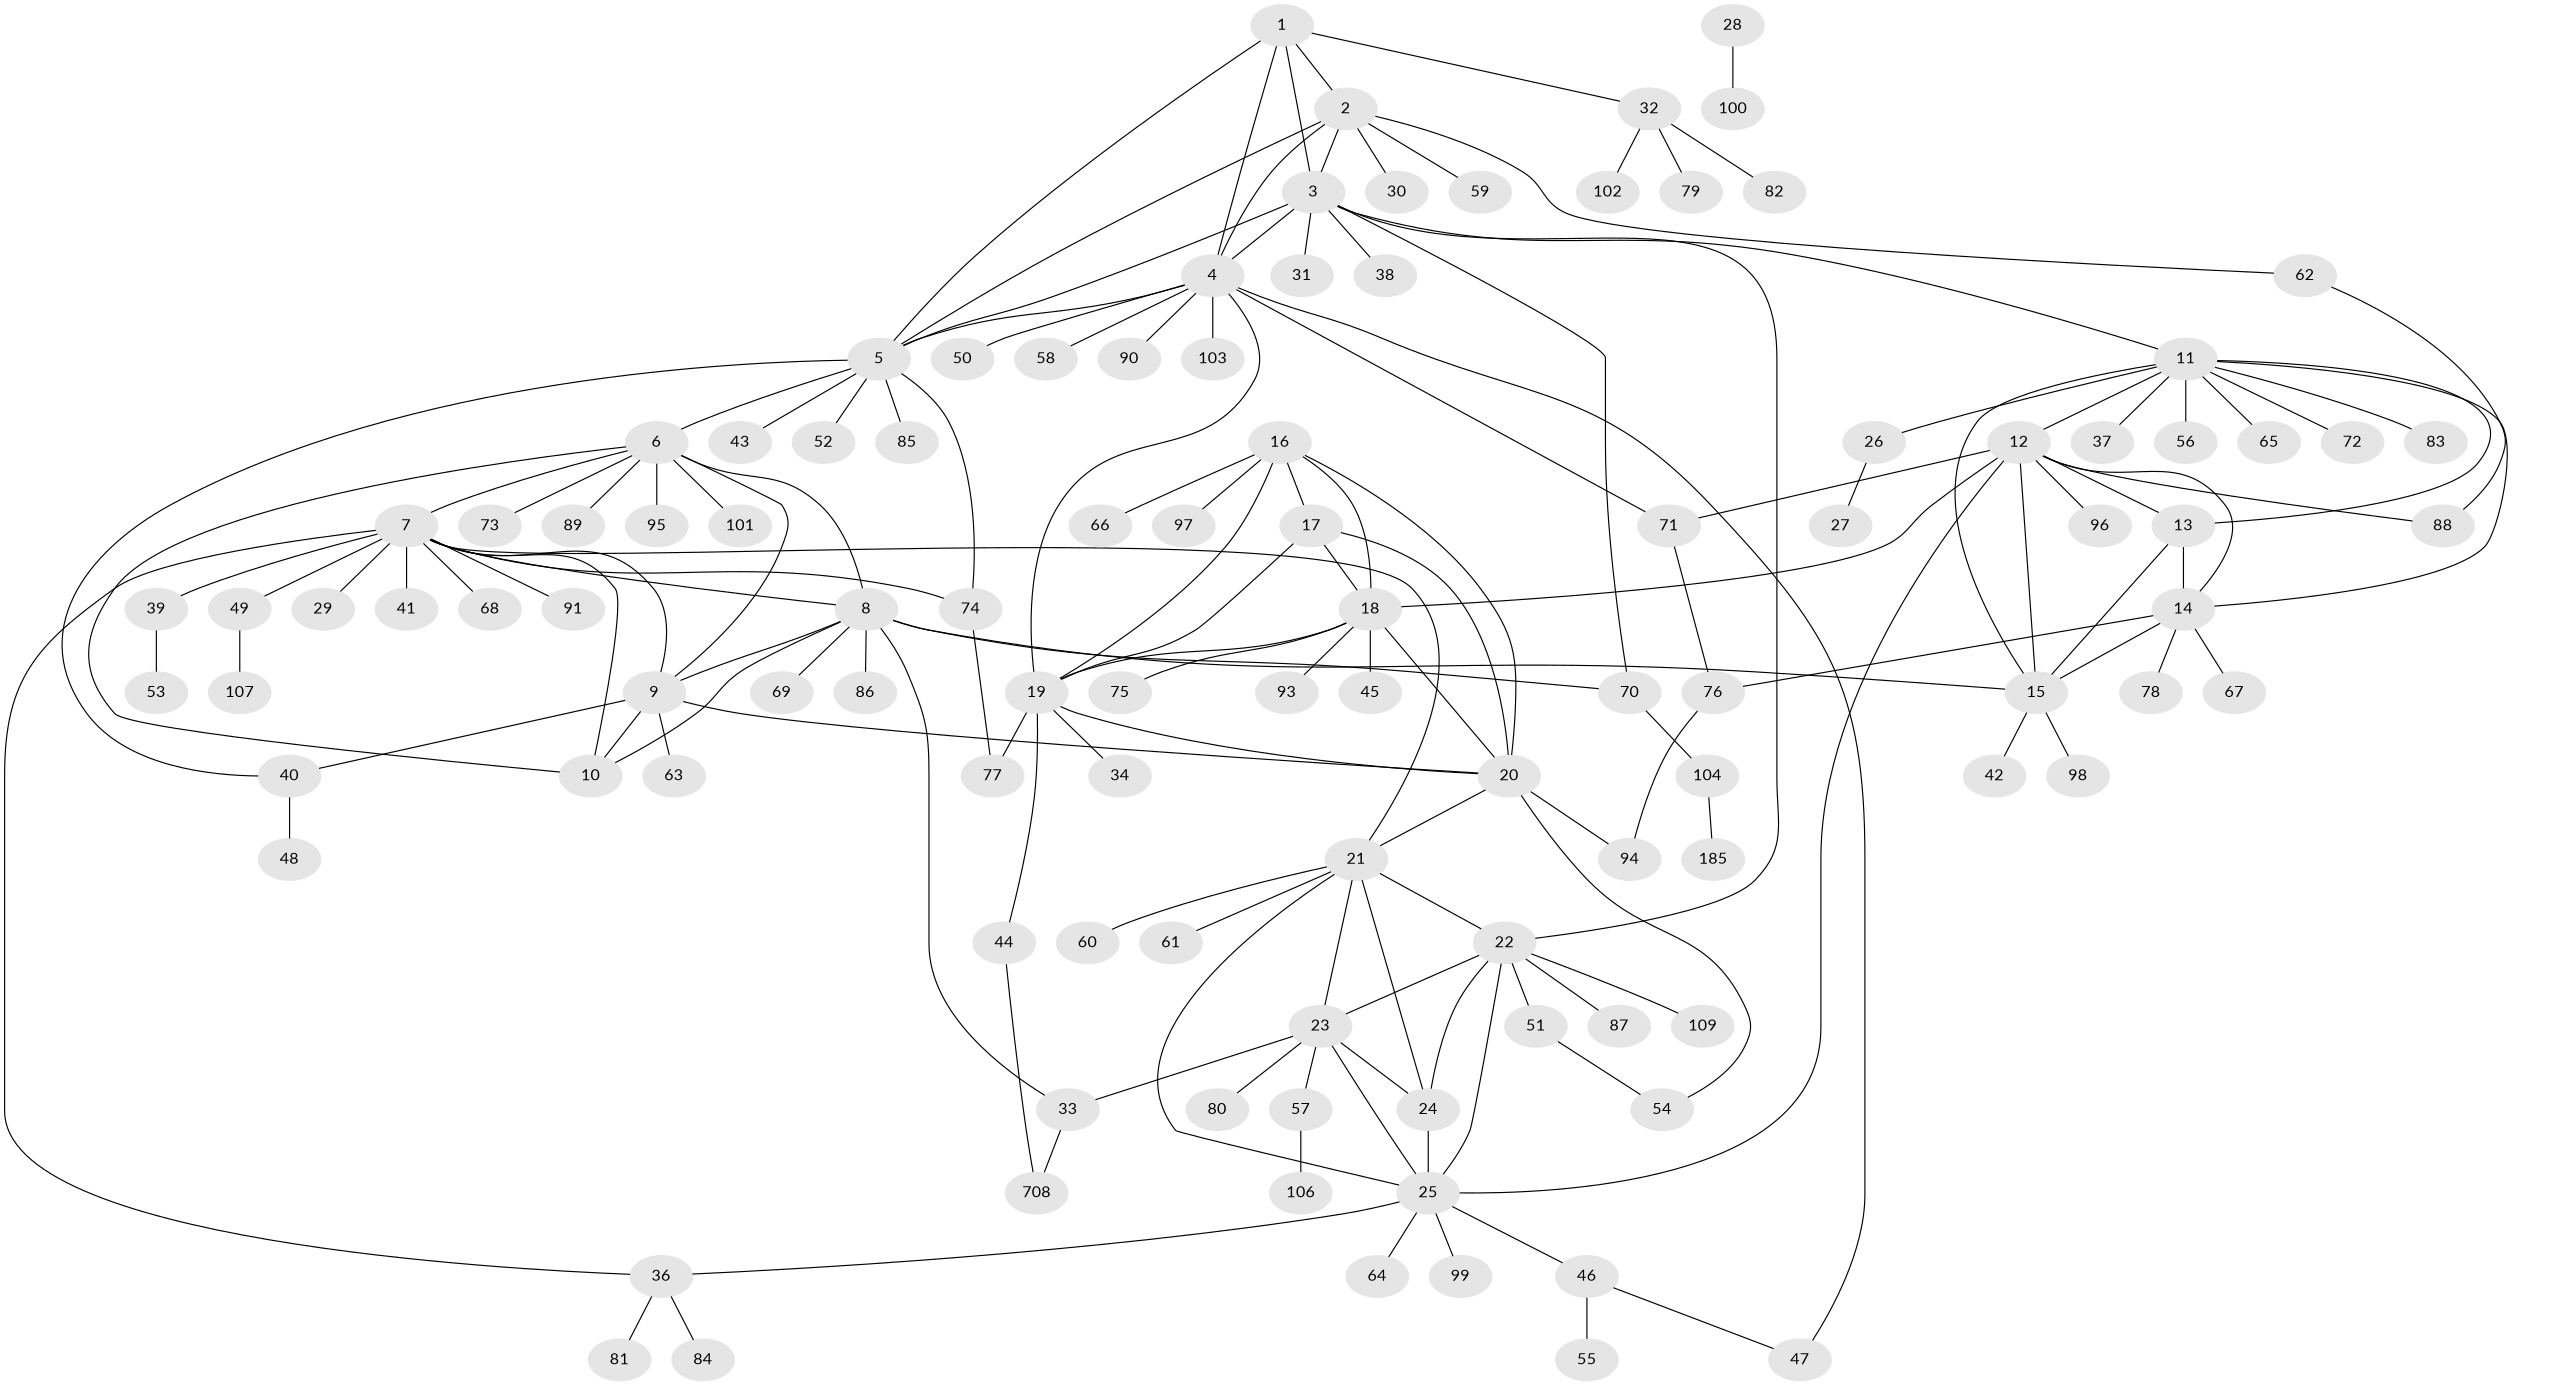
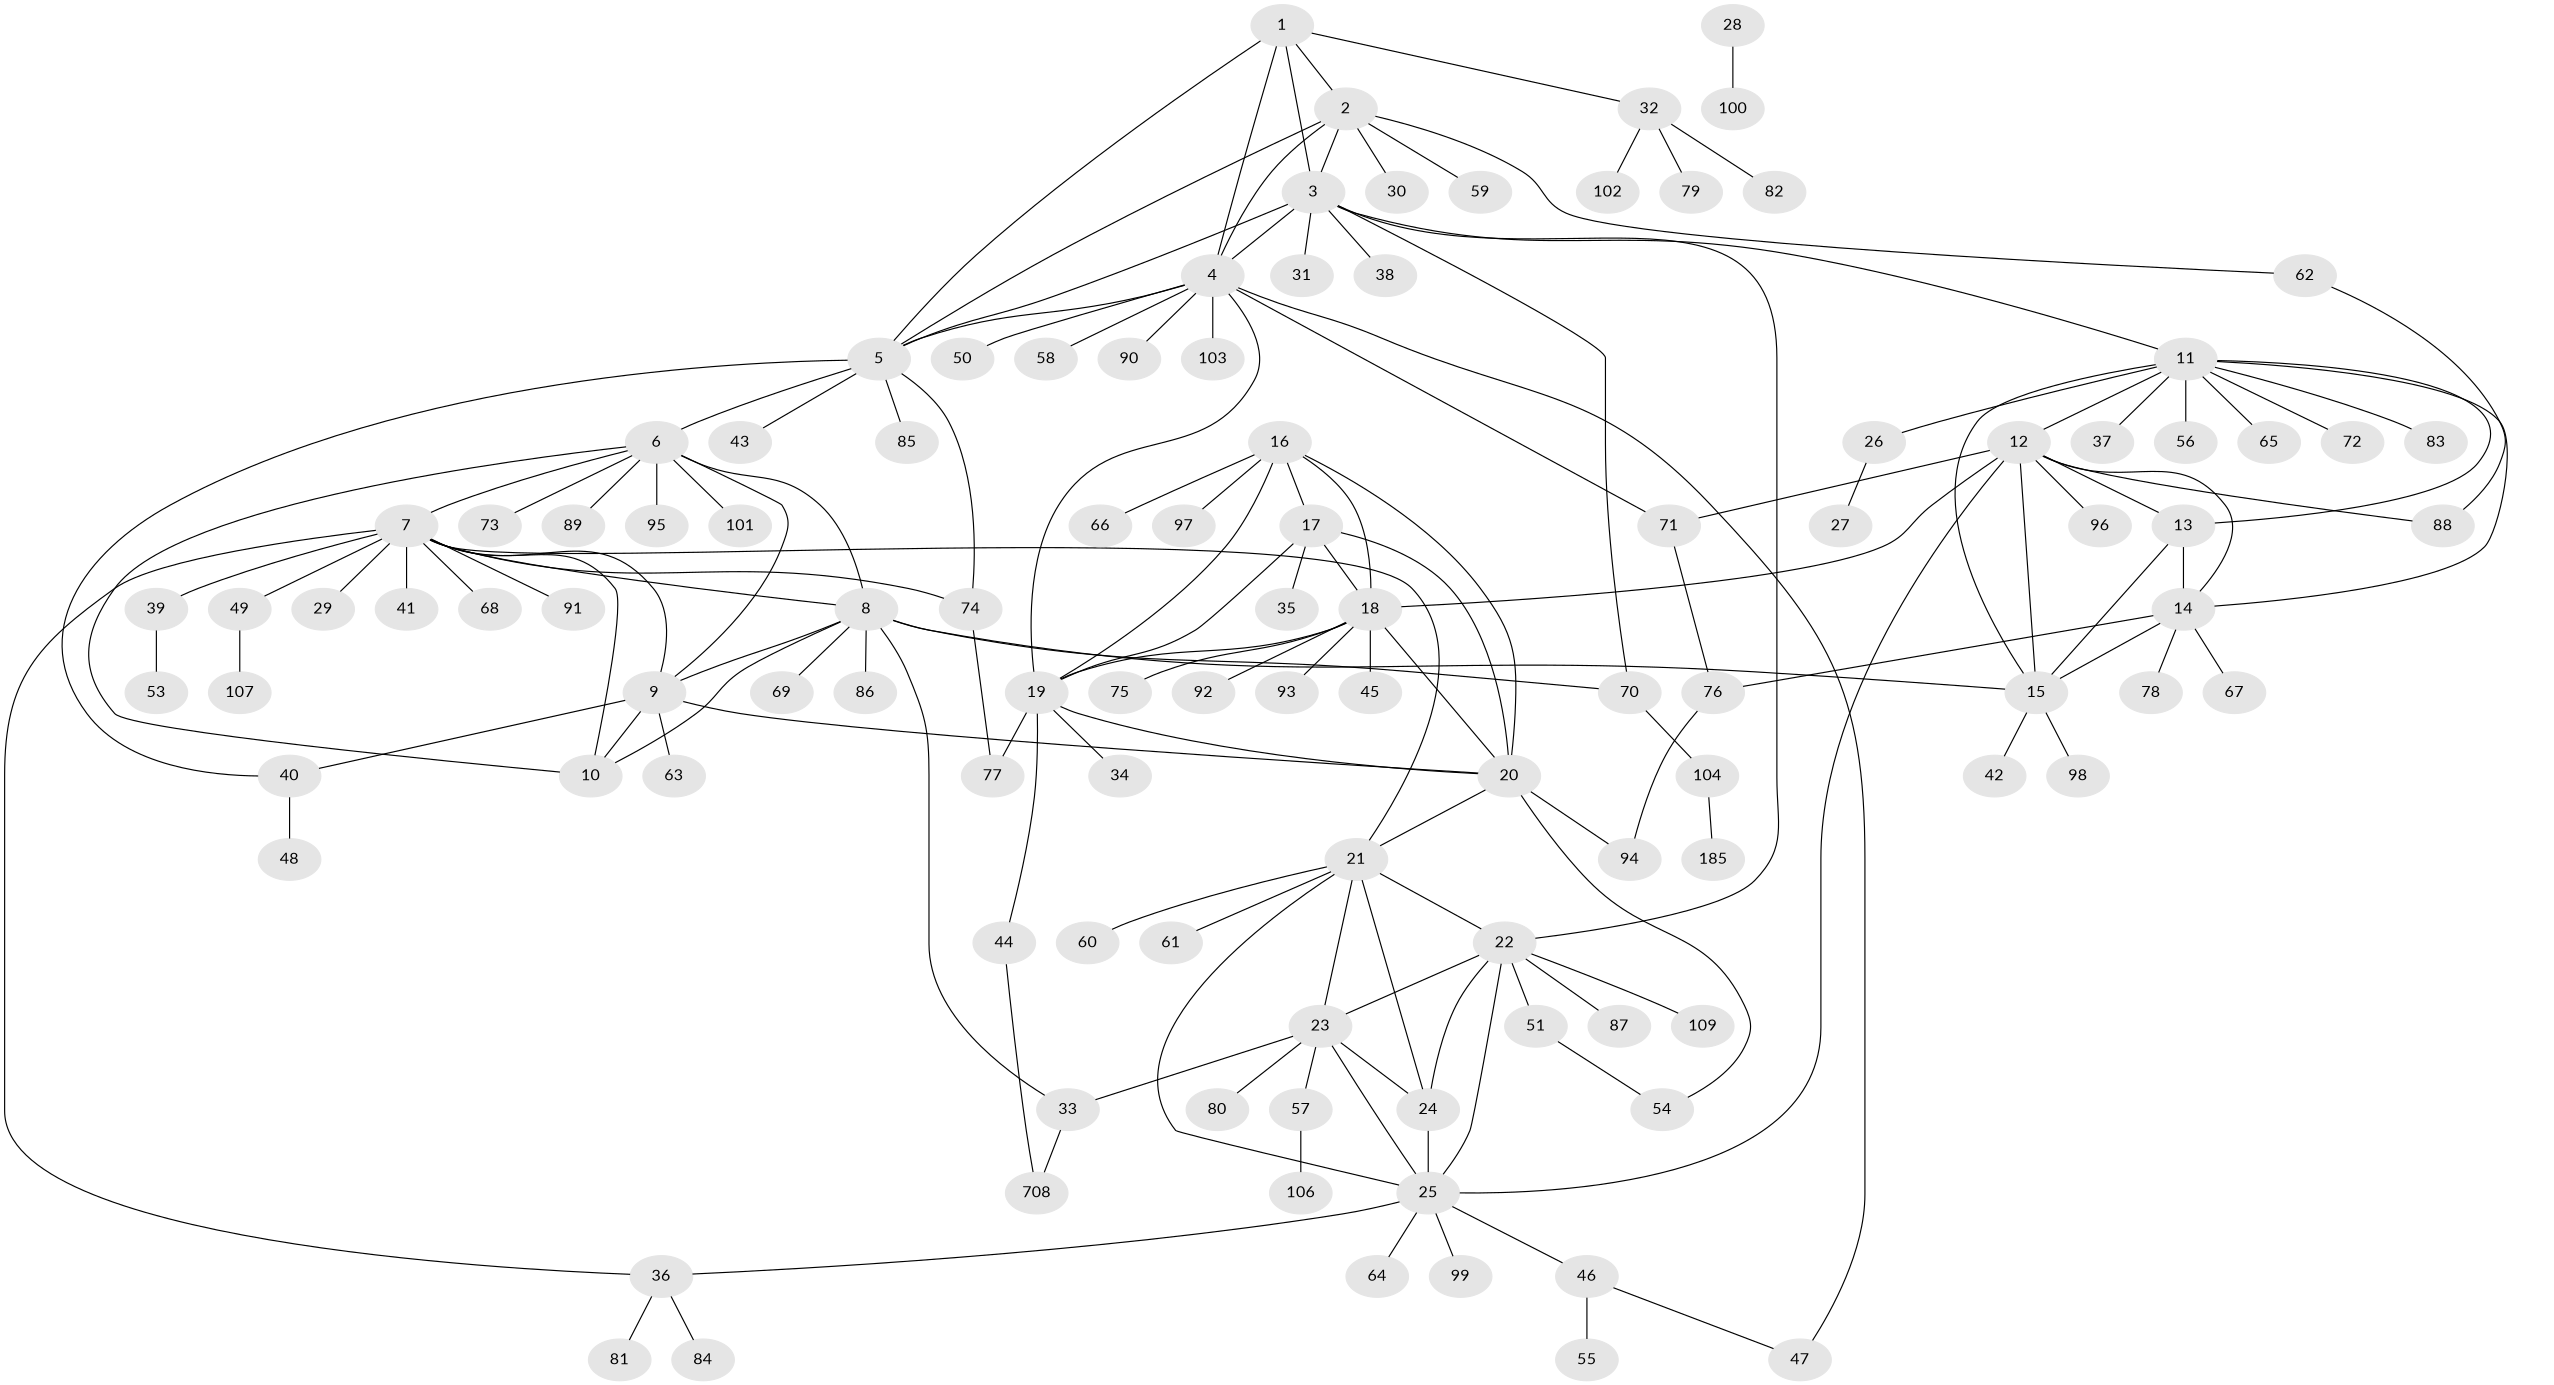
node "52": removed
node "35": added
node "92": added
